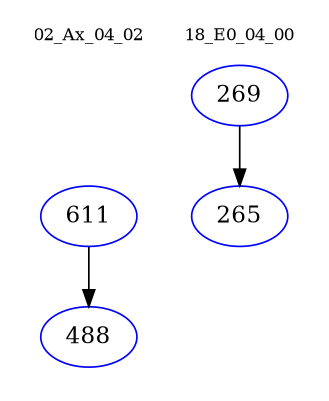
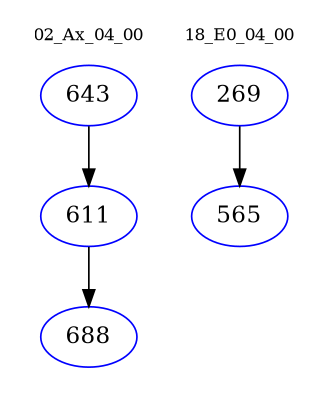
cluster "02_Ax_04_02": label "02_Ax_04_02" -> "02_Ax_04_00"
node "643": added
node "265": label "265" -> "565"
node "488": label "488" -> "688"
